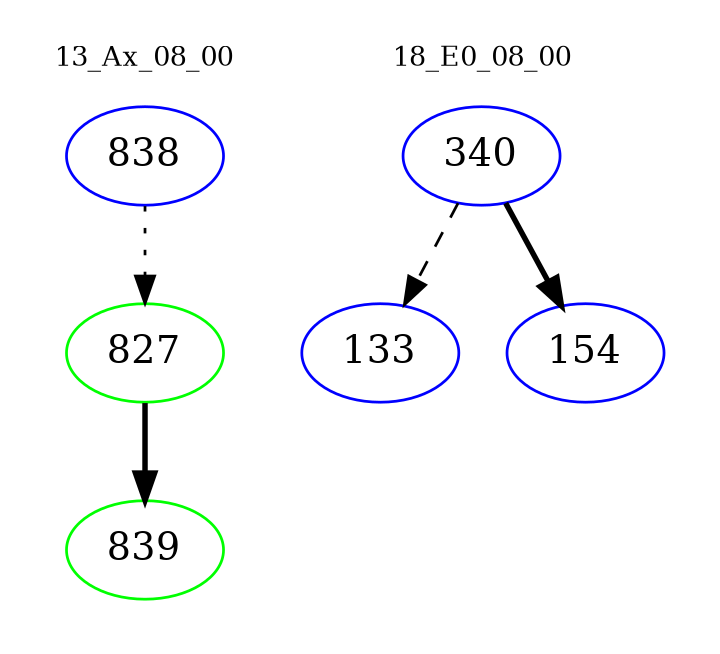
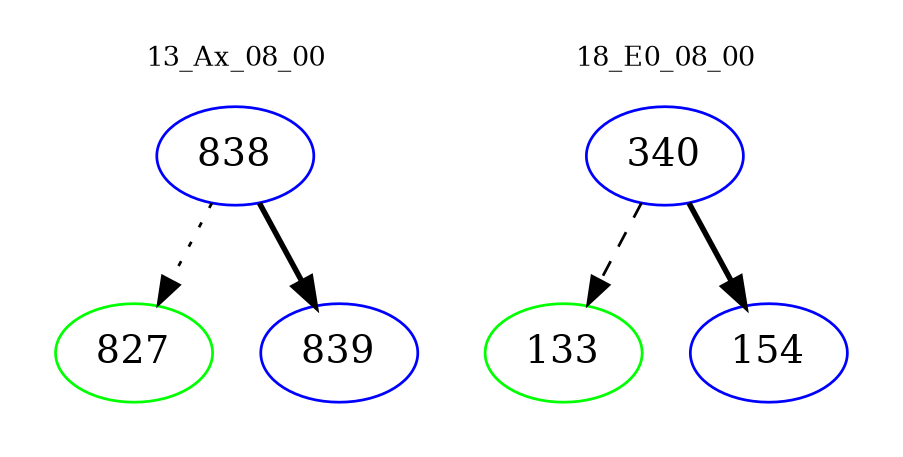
node "133": color blue -> green
edge "827" -> "839": now "838" -> "839"
node "839": color green -> blue
